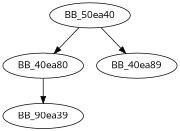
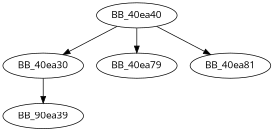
node "BB_50ea40": label "BB_50ea40" -> "BB_40ea40"
node "BB_40ea80": label "BB_40ea80" -> "BB_40ea30"
node "BB_40ea89": label "BB_40ea89" -> "BB_40ea79"
node "BB_40ea81": added
